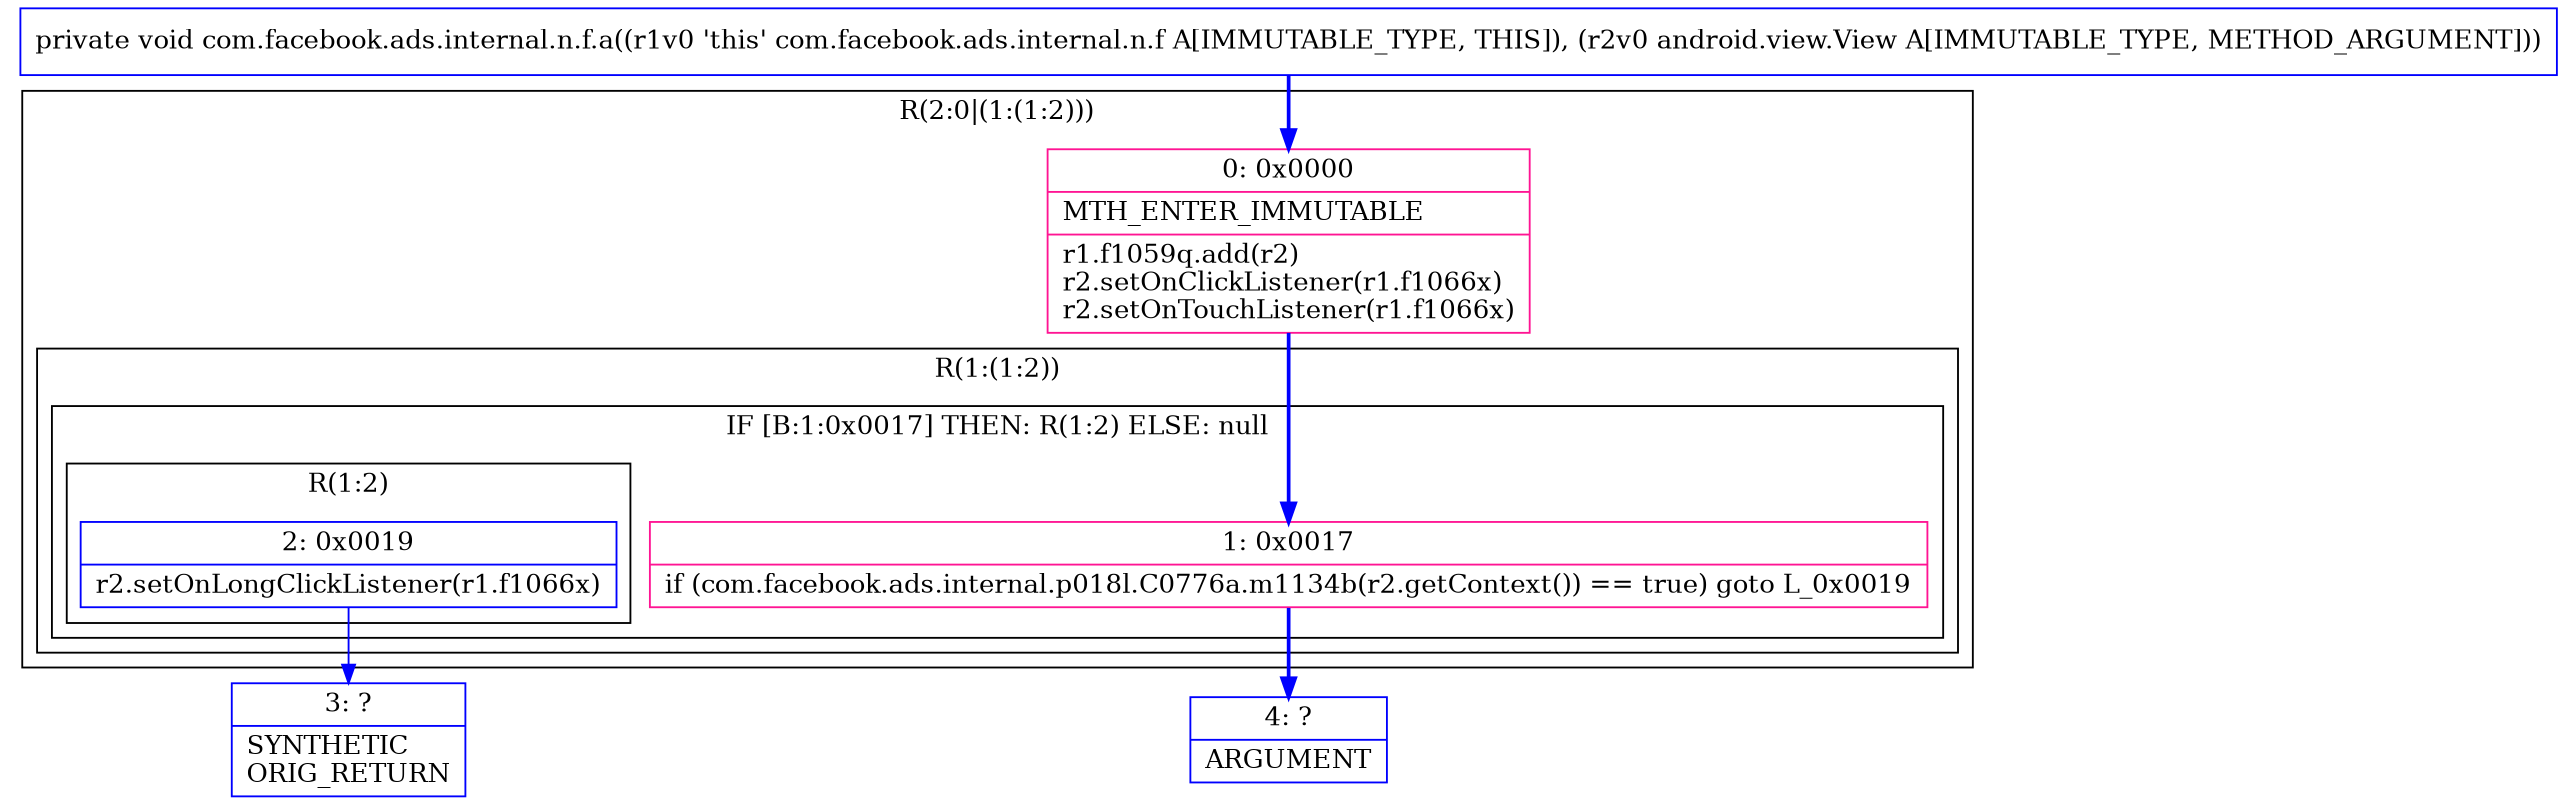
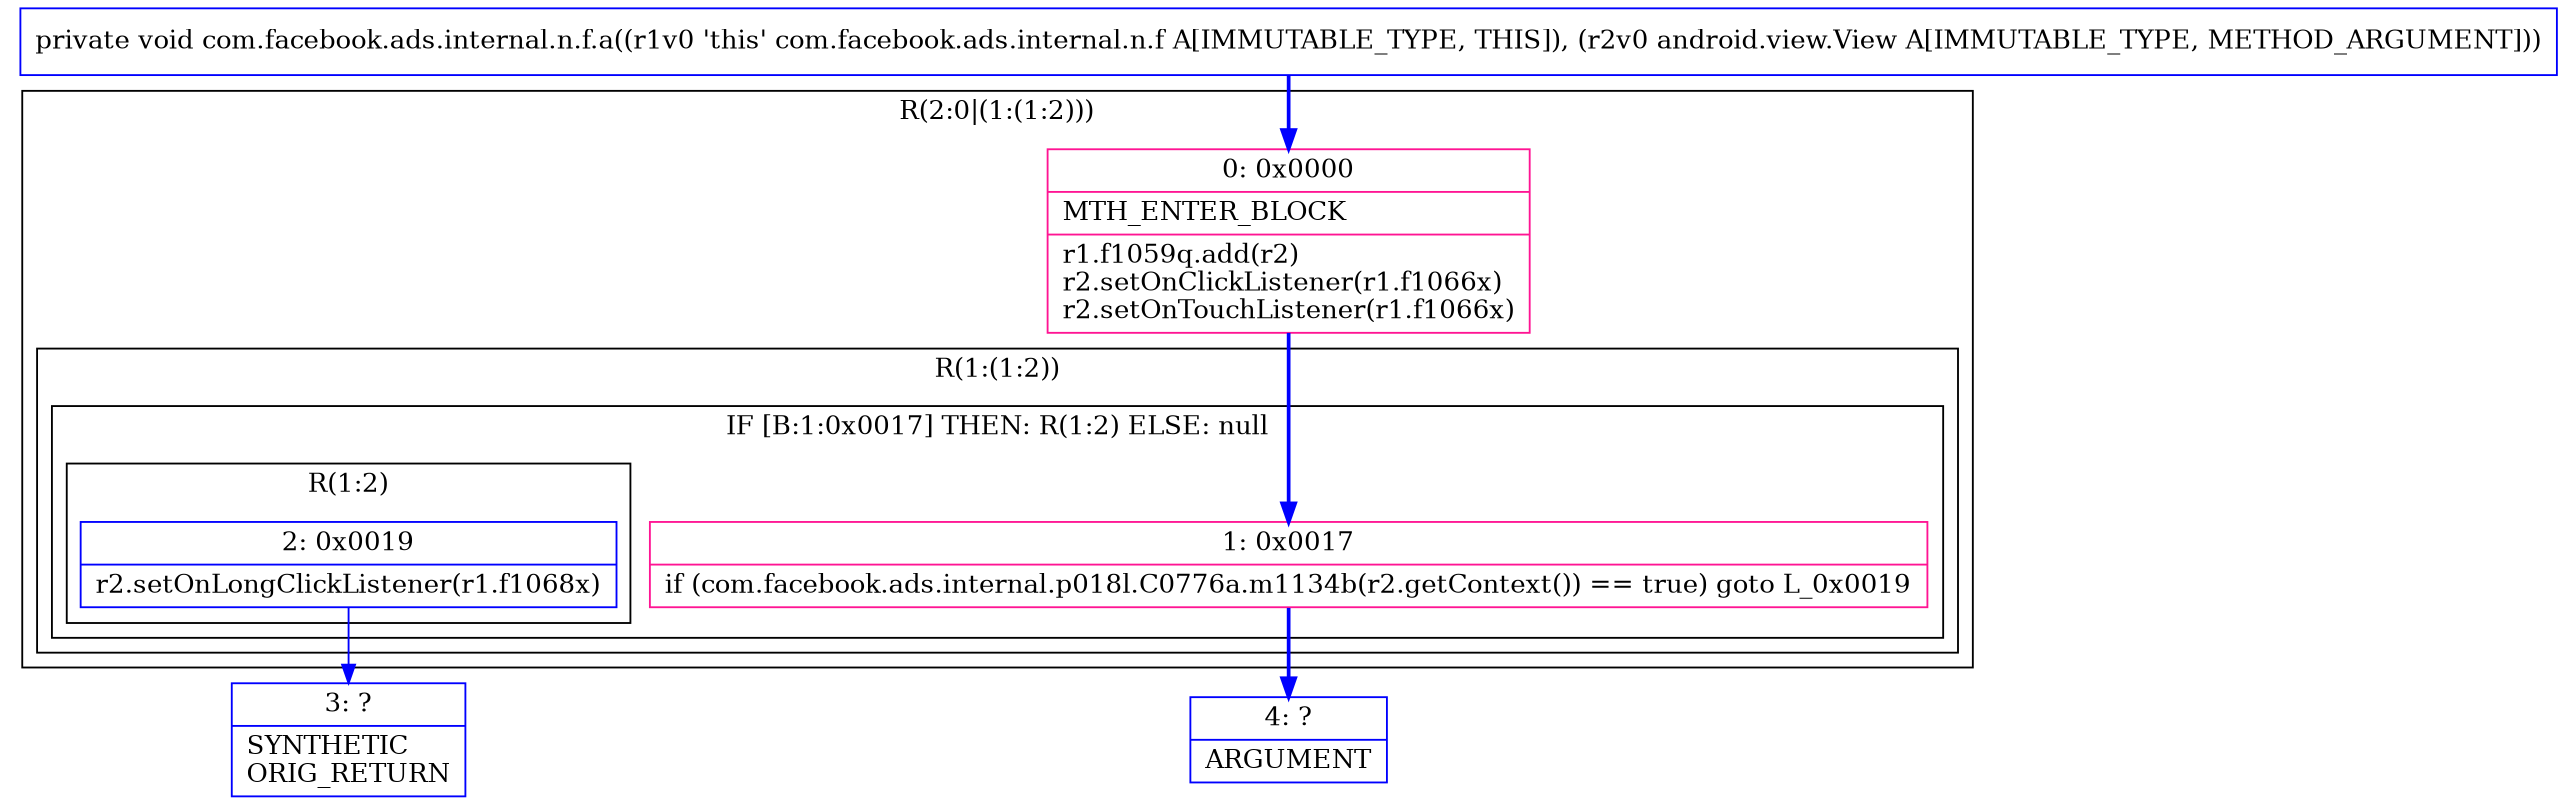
node "0: 0x0000": text "MTH_ENTER_IMMUTABLE" -> "MTH_ENTER_BLOCK"
node "2: 0x0019": text "r2.setOnLongClickListener(r1.f1066x)" -> "r2.setOnLongClickListener(r1.f1068x)"
